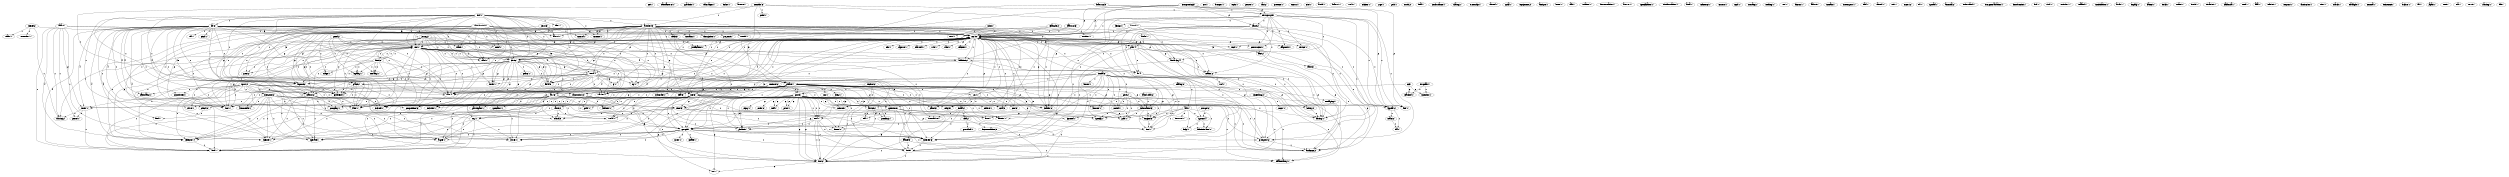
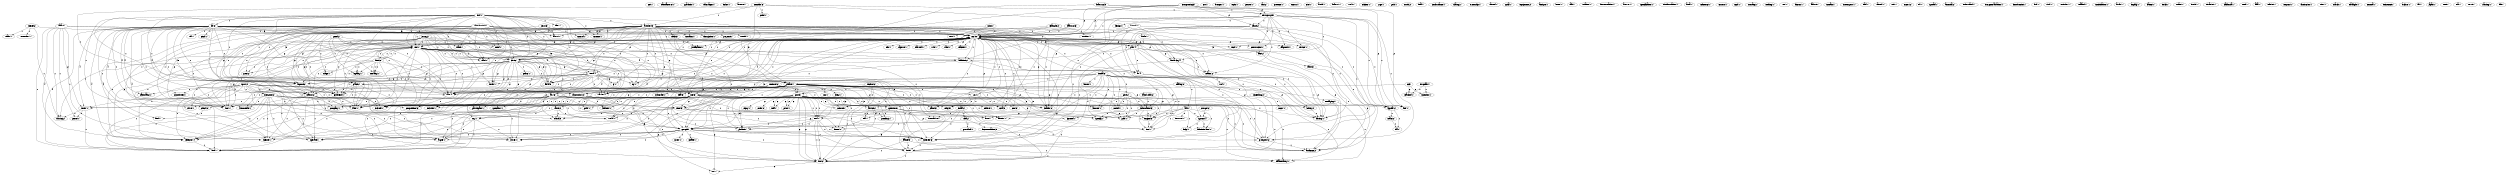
edge "section(2)" -> "inflammatory(1)": now "modifying(1)" -> "inflammatory(1)"
